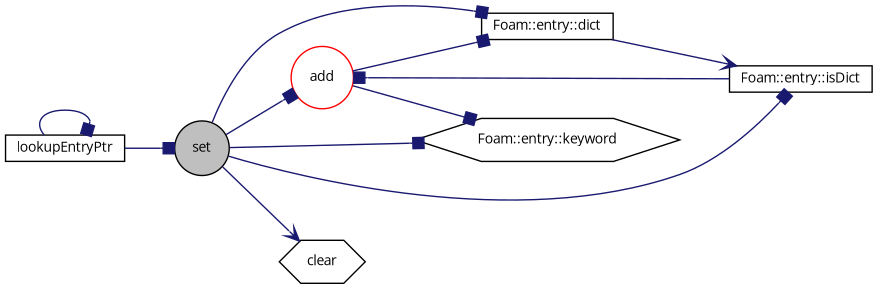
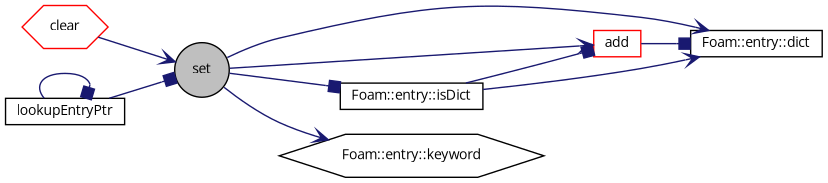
edge "set" -> "Foam::entry::dict": arrowhead box -> vee
edge "Foam::entry::dict" -> "Foam::entry::isDict": reversed
node "add": shape circle -> box
edge "add" -> "Foam::entry::keyword": removed
edge "set" -> "add": arrowhead box -> vee
edge "set" -> "Foam::entry::keyword": arrowhead box -> vee
edge "set" -> "clear": reversed
node "clear": color black -> red
